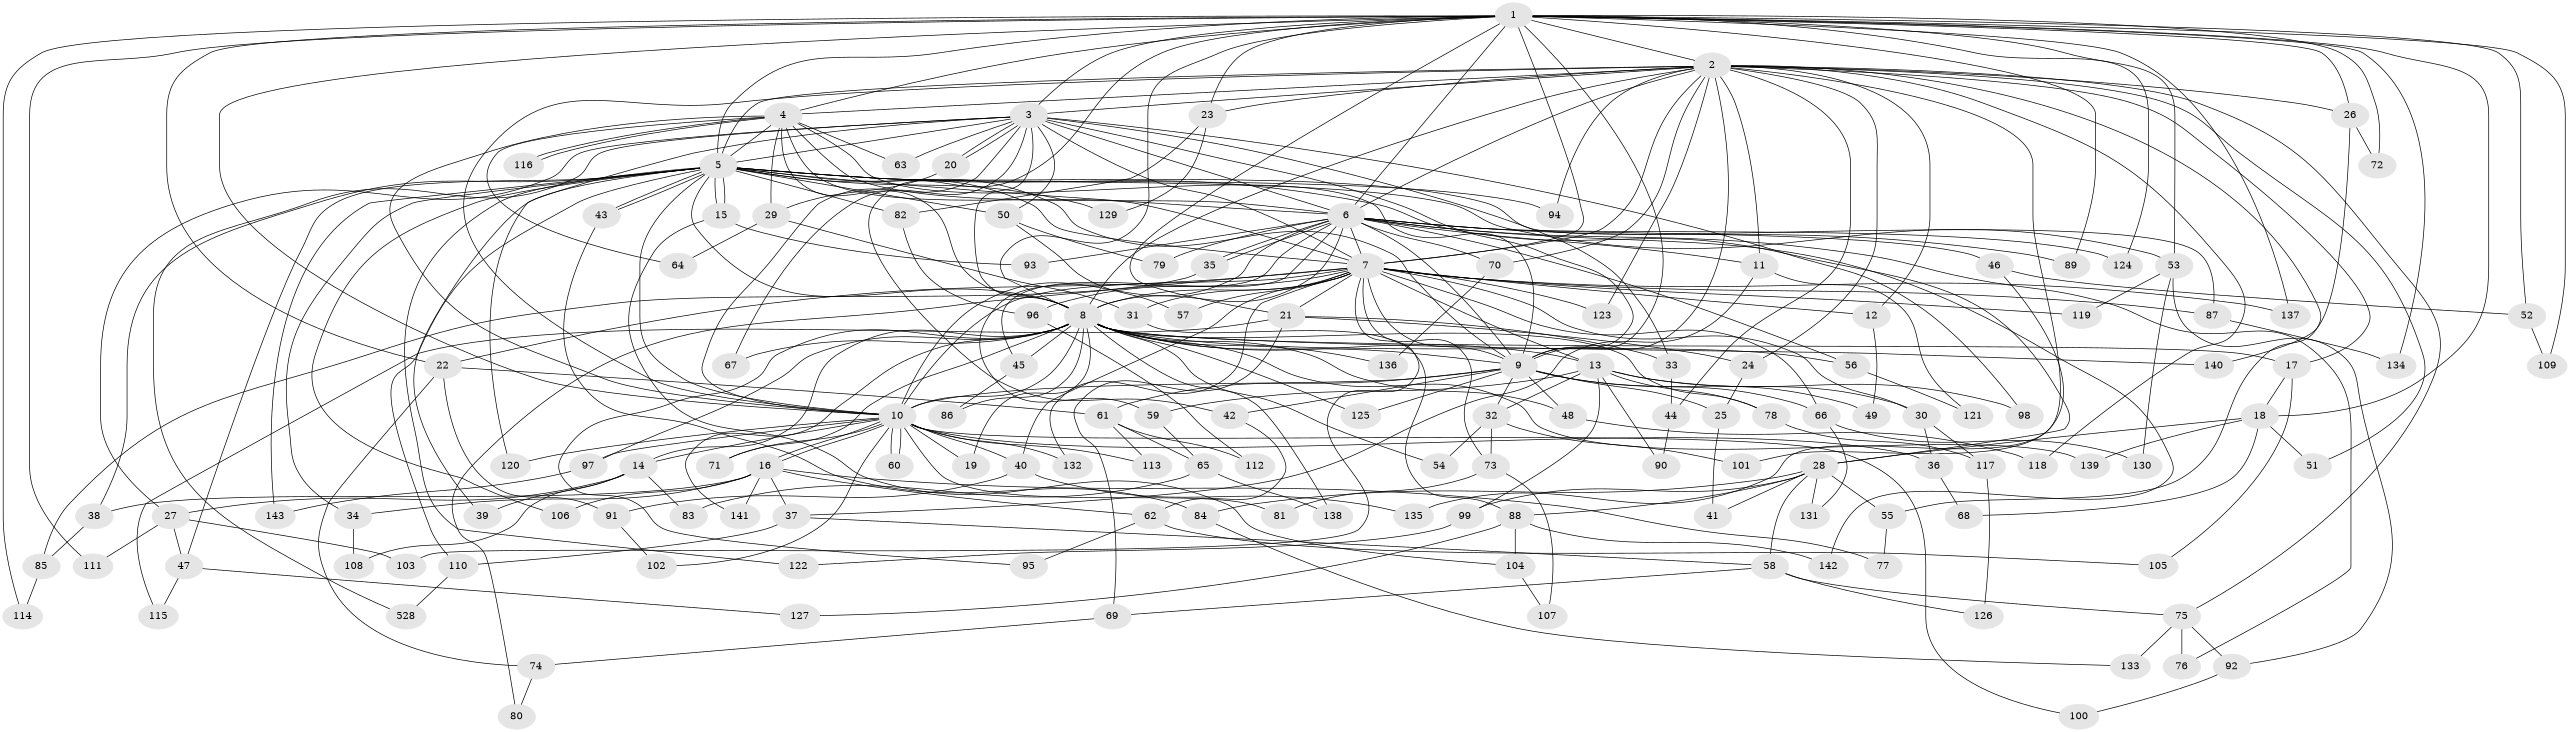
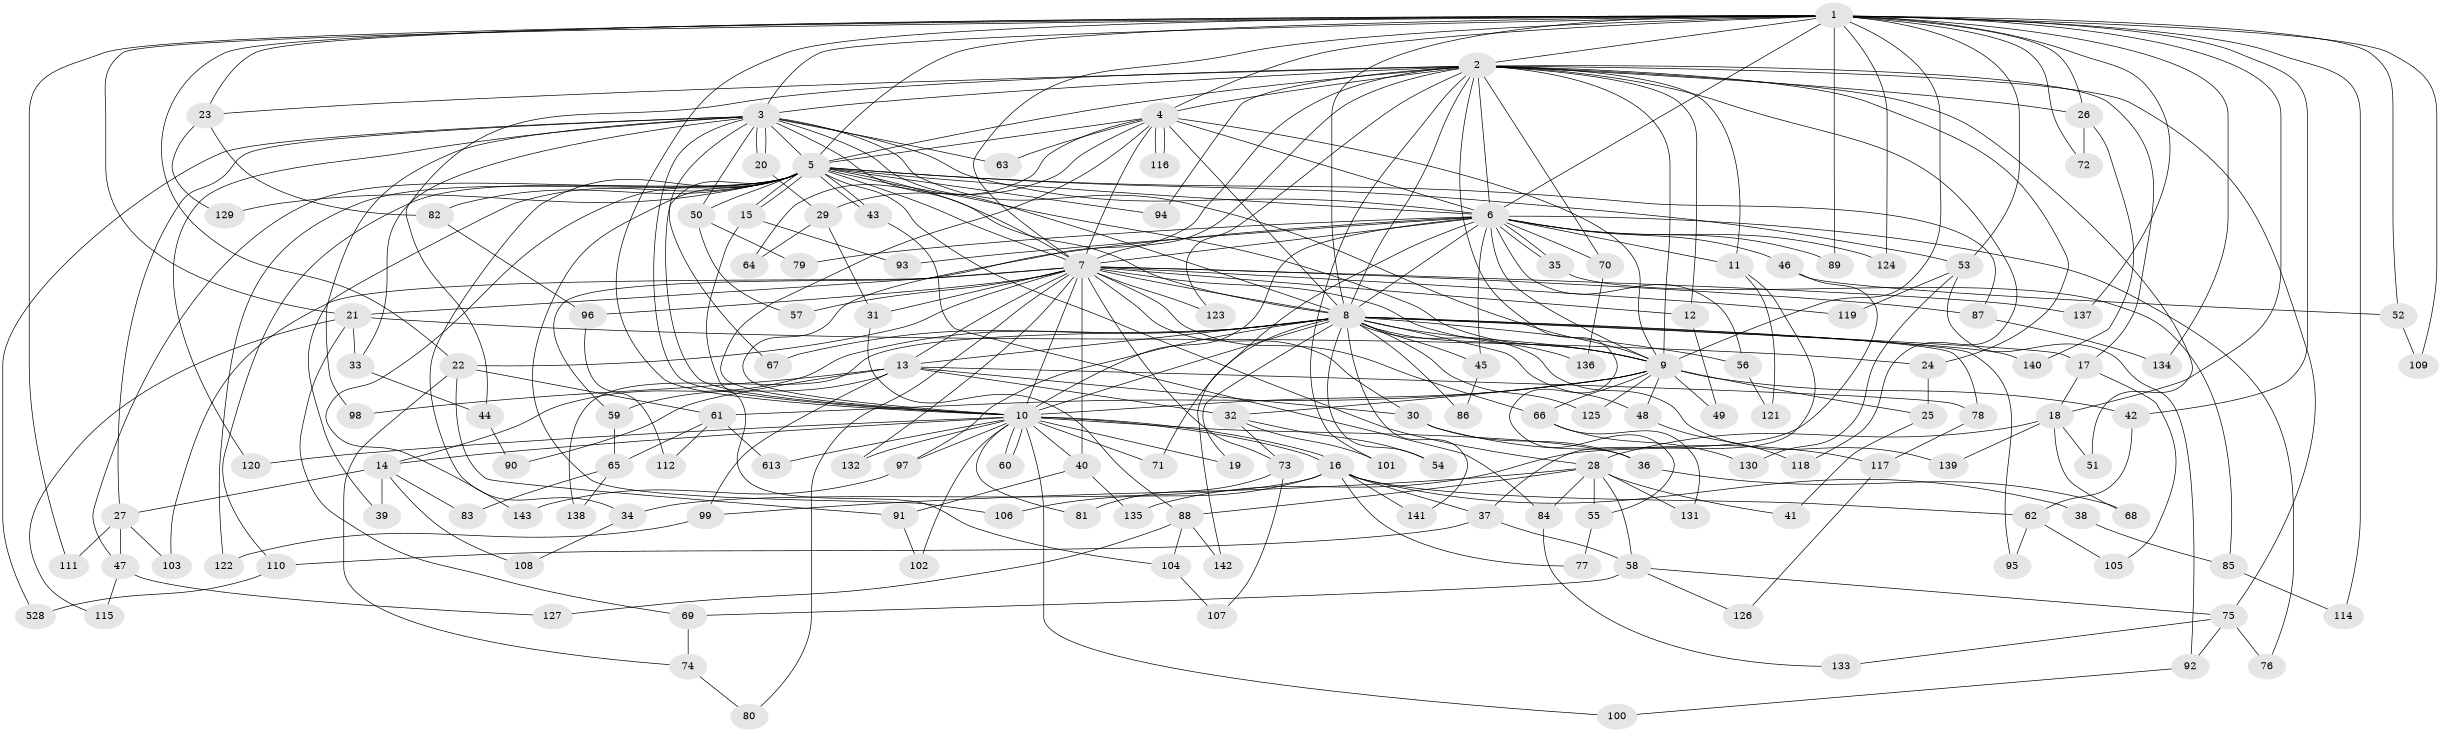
edge "5" -- "38": removed
node "113": label "113" -> "613"
